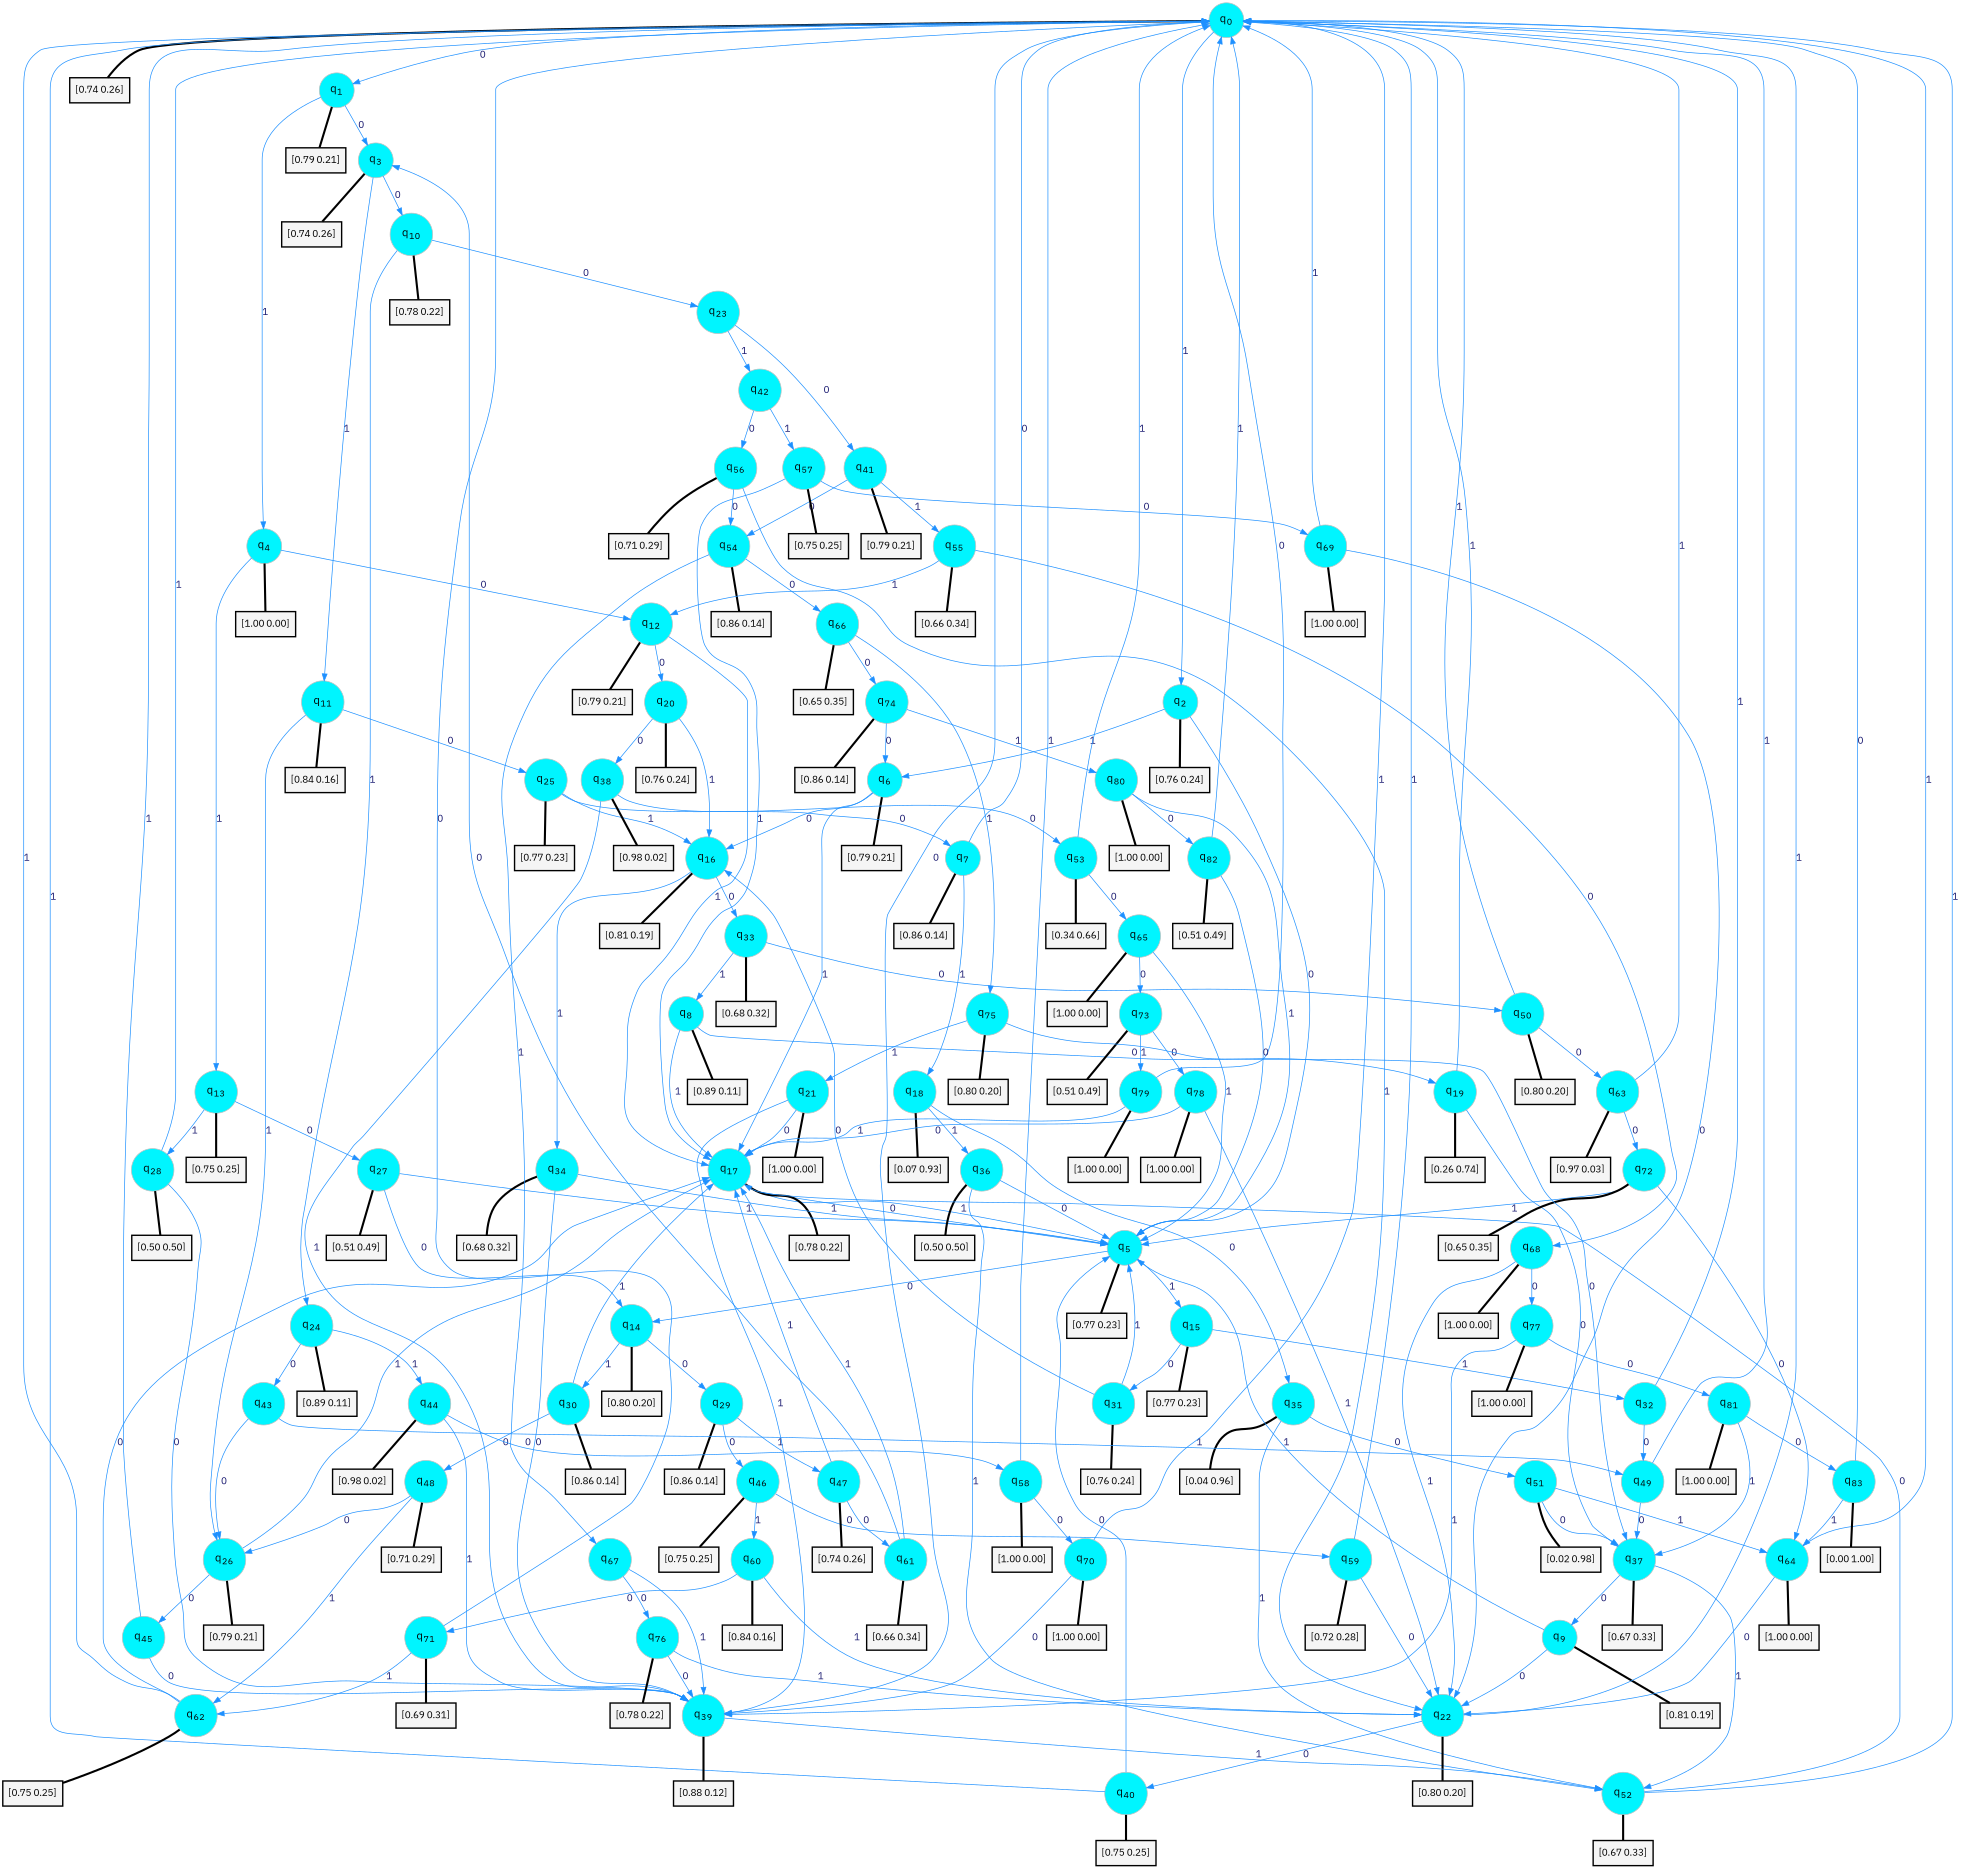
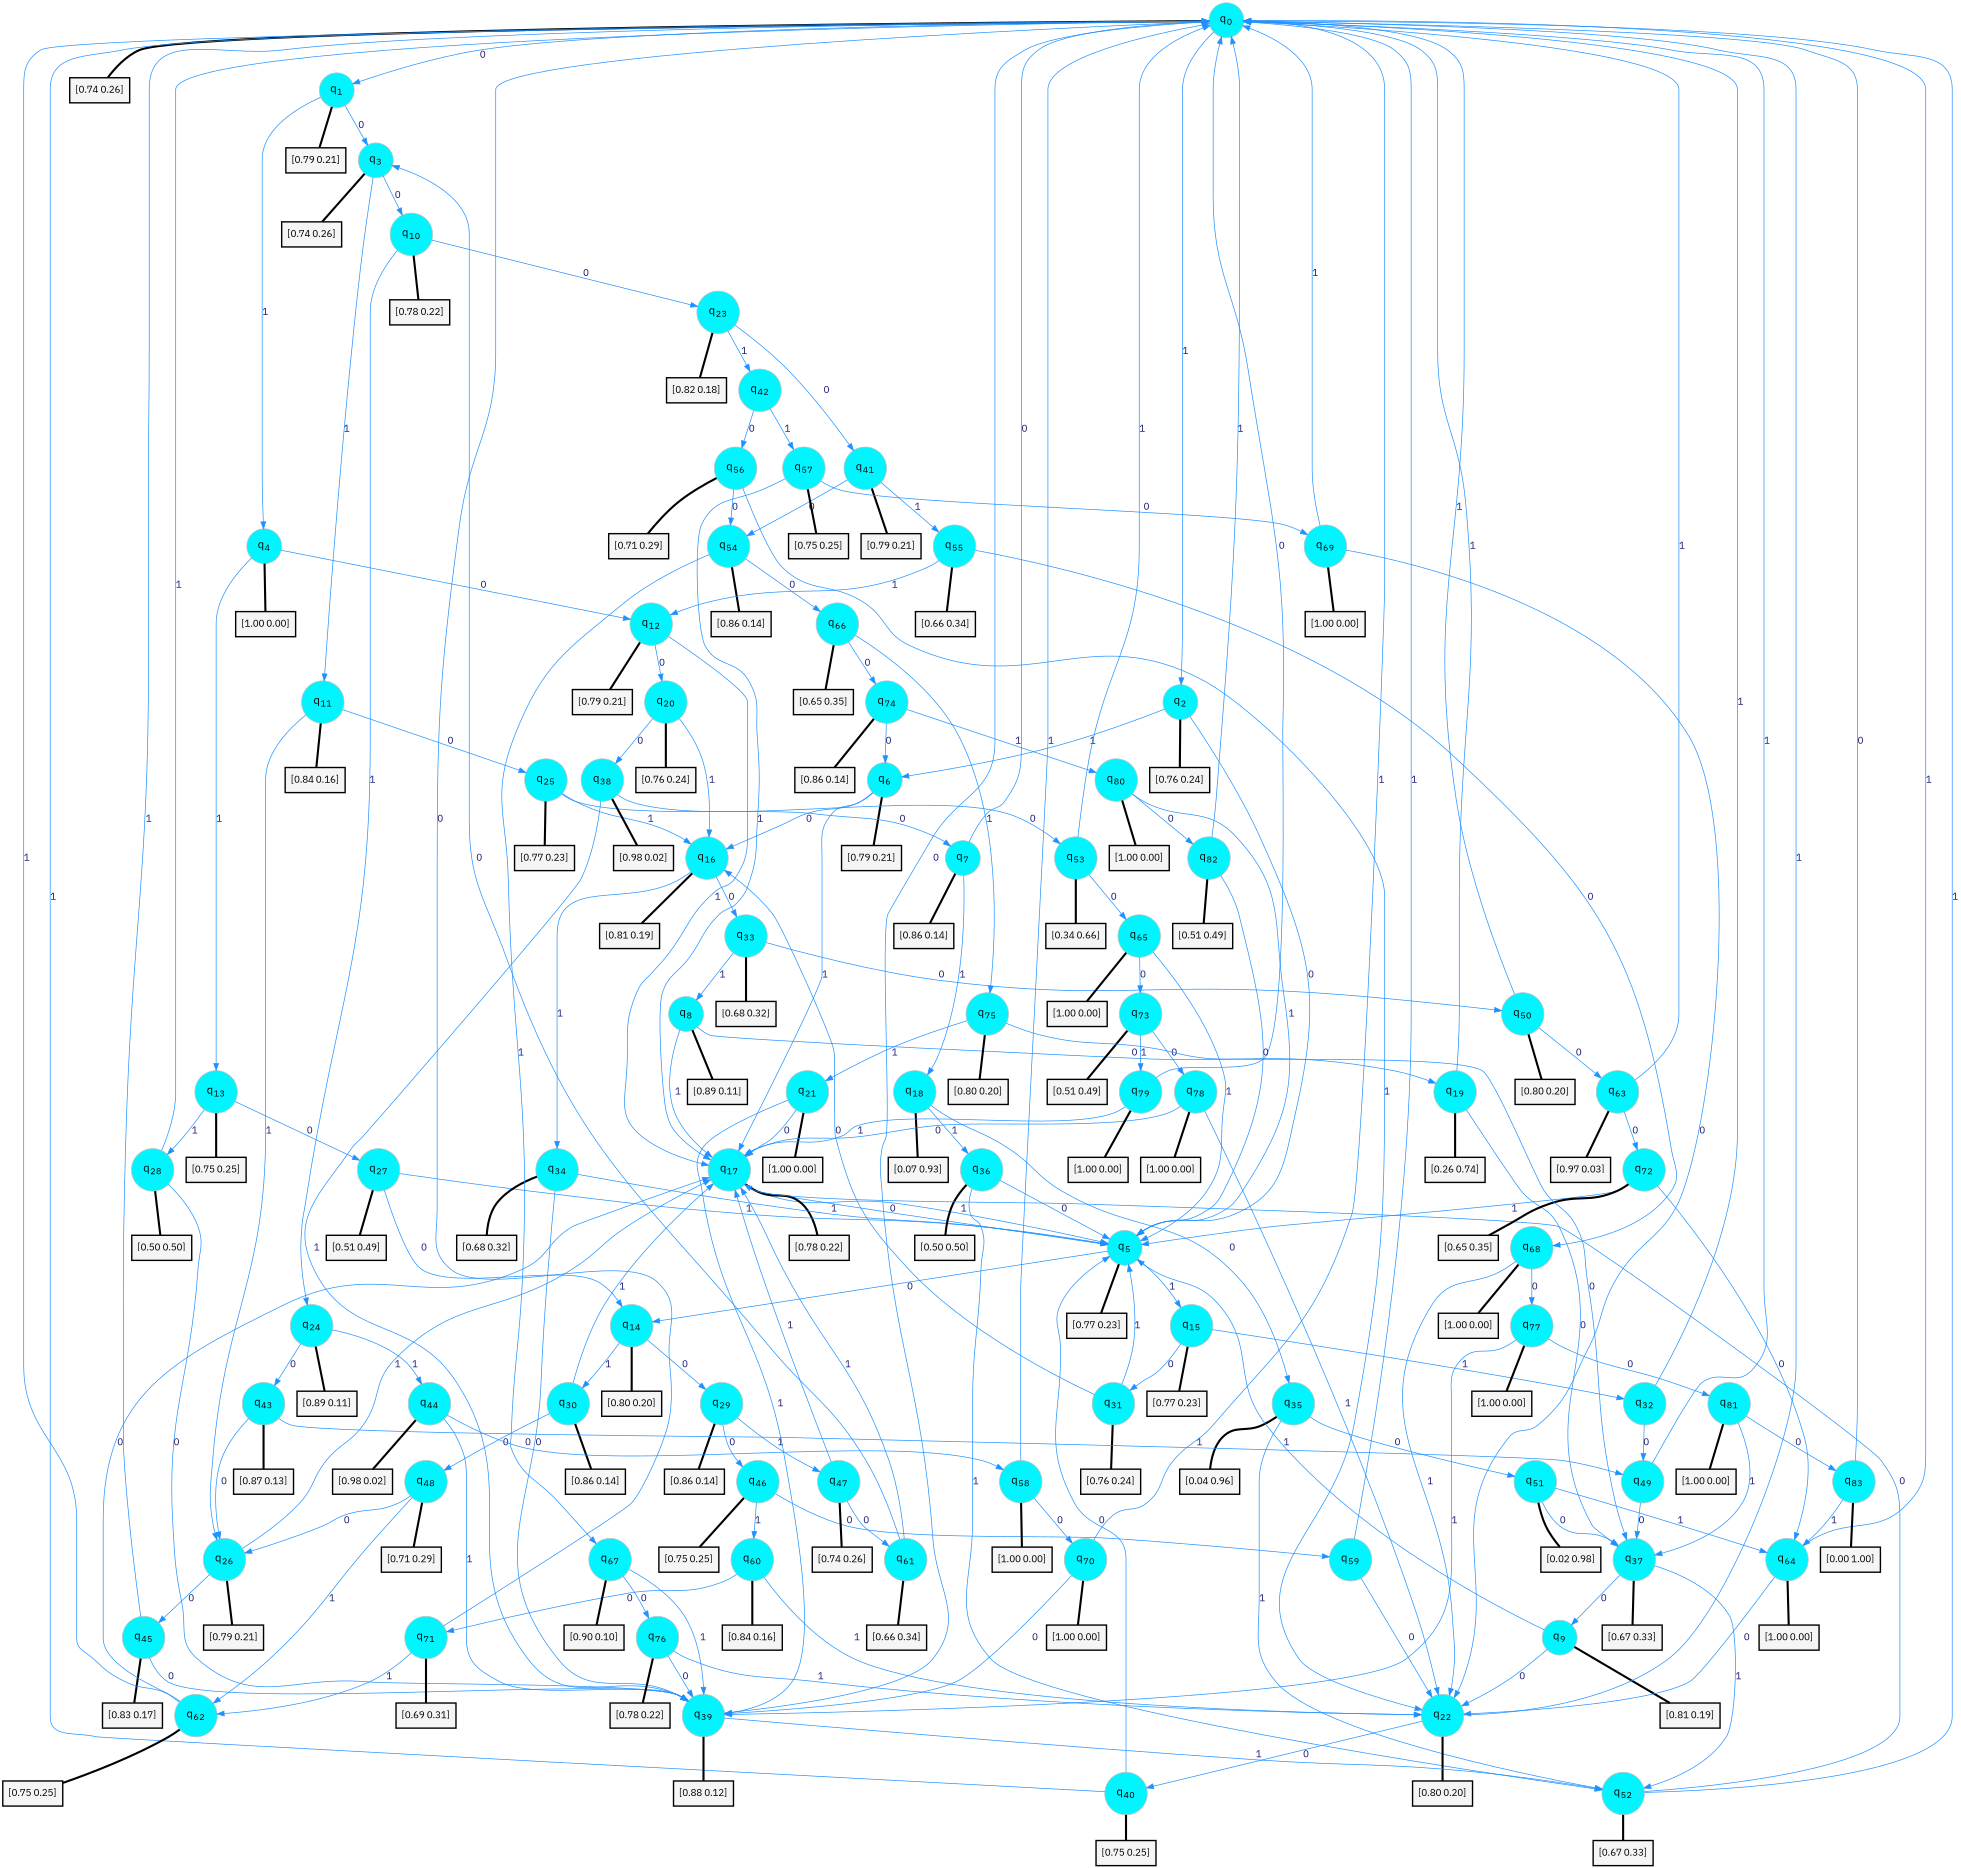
node "[0.82 0.18]": added
node "[0.87 0.13]": added
node "[0.90 0.10]": added
node "[0.72 0.28]": removed
node "[0.83 0.17]": added
